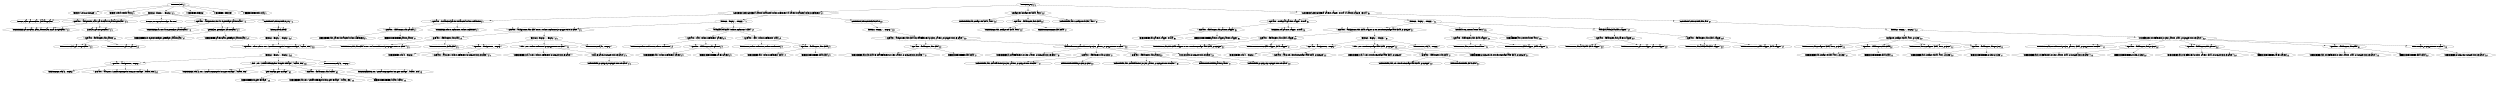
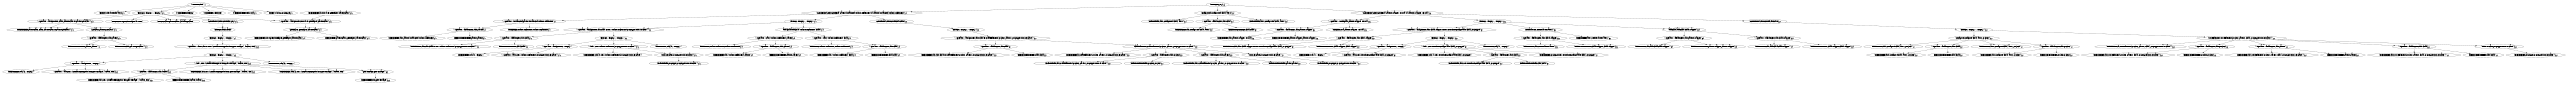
edge "(<operator>.assignment,ANY ih = getHelper(parentClass))" -> "(IDENTIFIER,ih,ANY ih = getHelper(parentClass))": reversed
